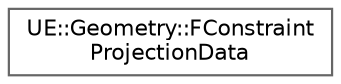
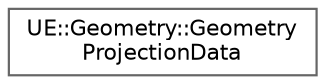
node "UE::Geometry::FConstraint ProjectionData": label "UE::Geometry::FConstraint ProjectionData" -> "UE::Geometry::Geometry ProjectionData"
